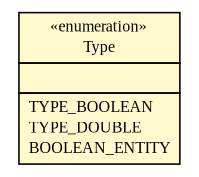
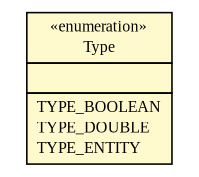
node "Type": text "BOOLEAN_ENTITY" -> "TYPE_ENTITY"
